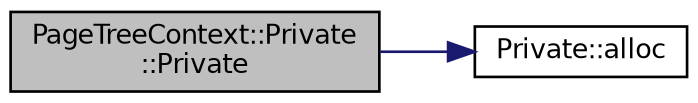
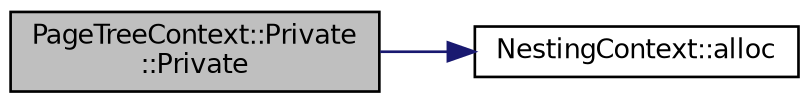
node "Private::alloc": label "Private::alloc" -> "NestingContext::alloc"
